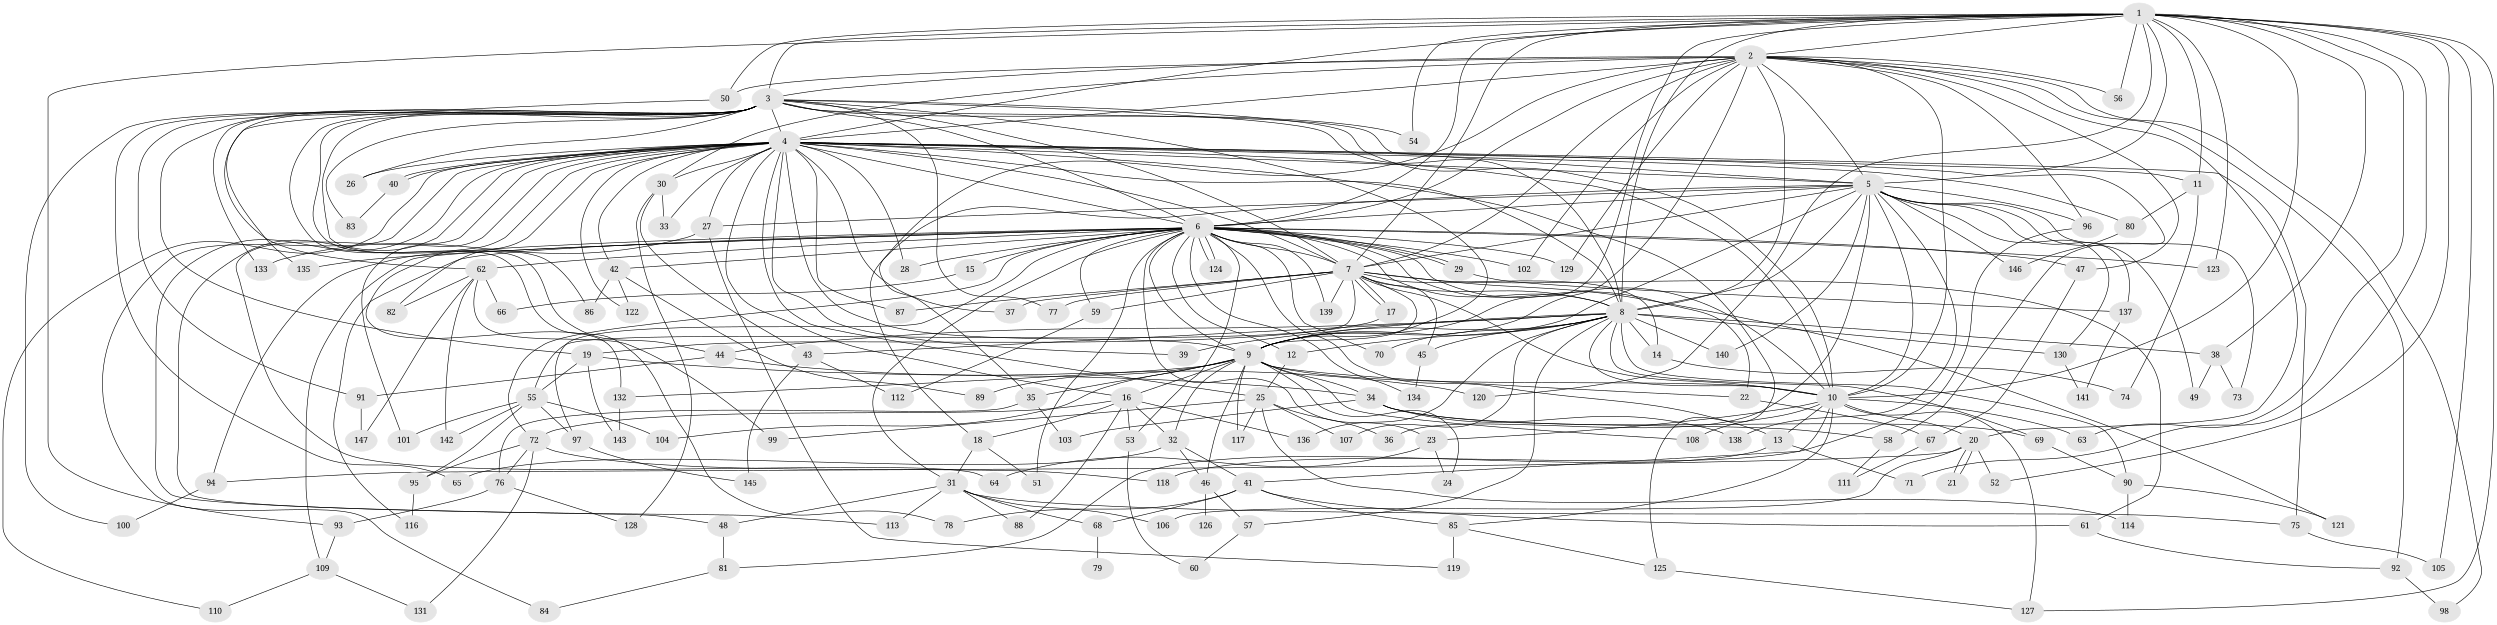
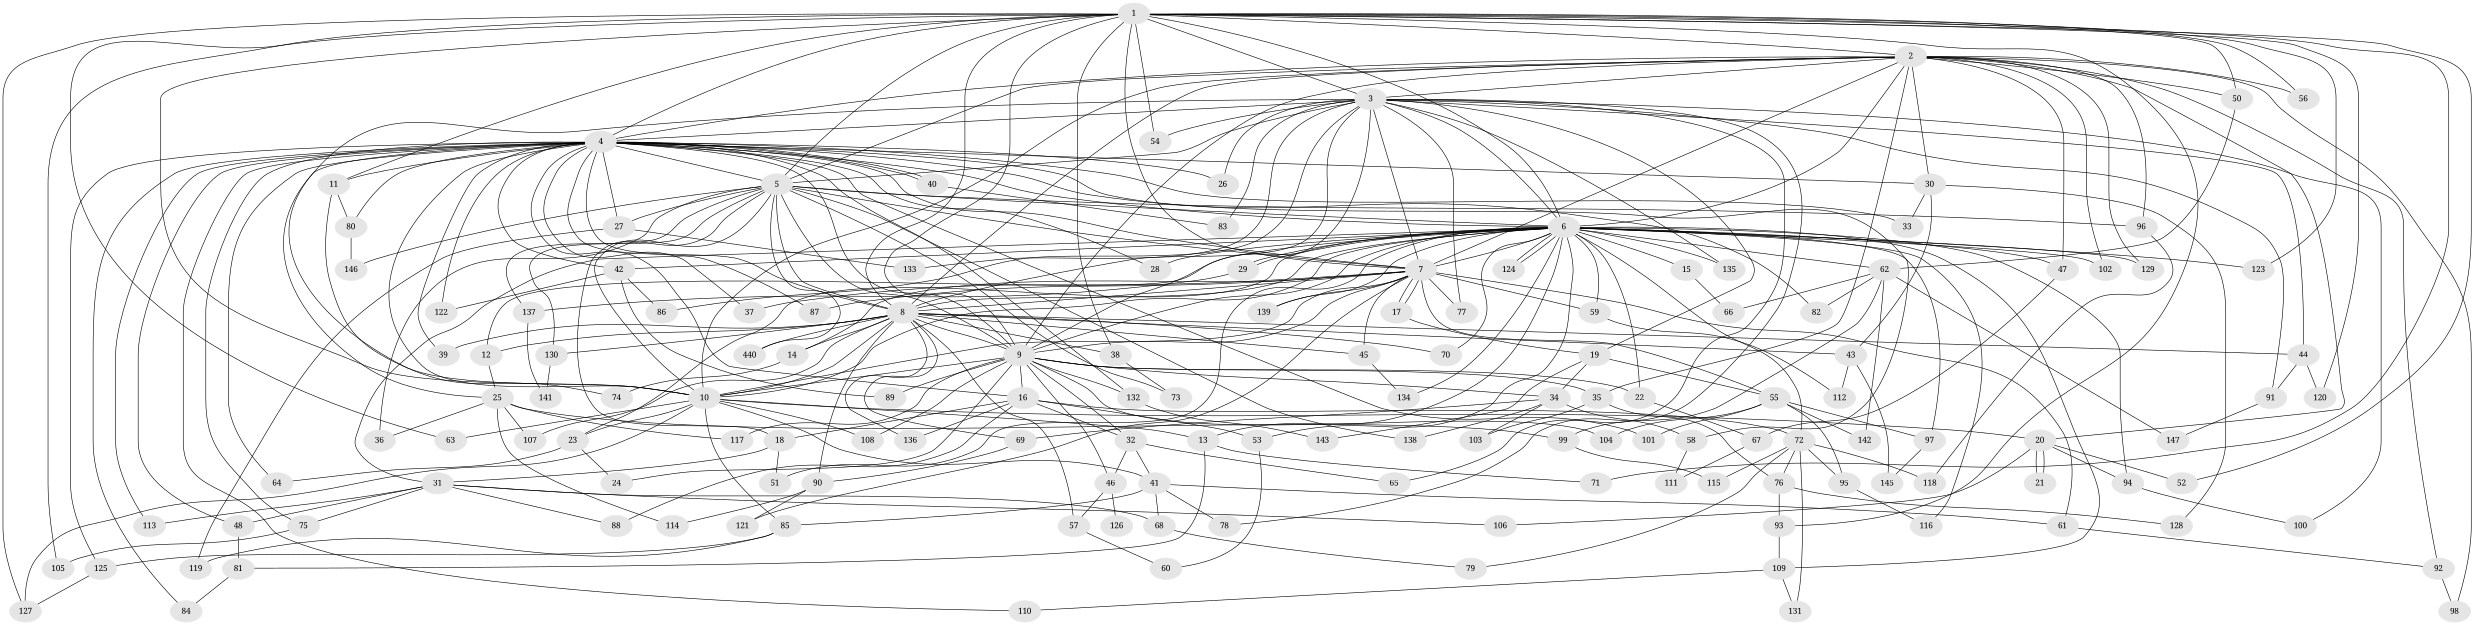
node "140": label "140" -> "440"
node "49": removed
node "115": added
edge "72" -- "79": added
